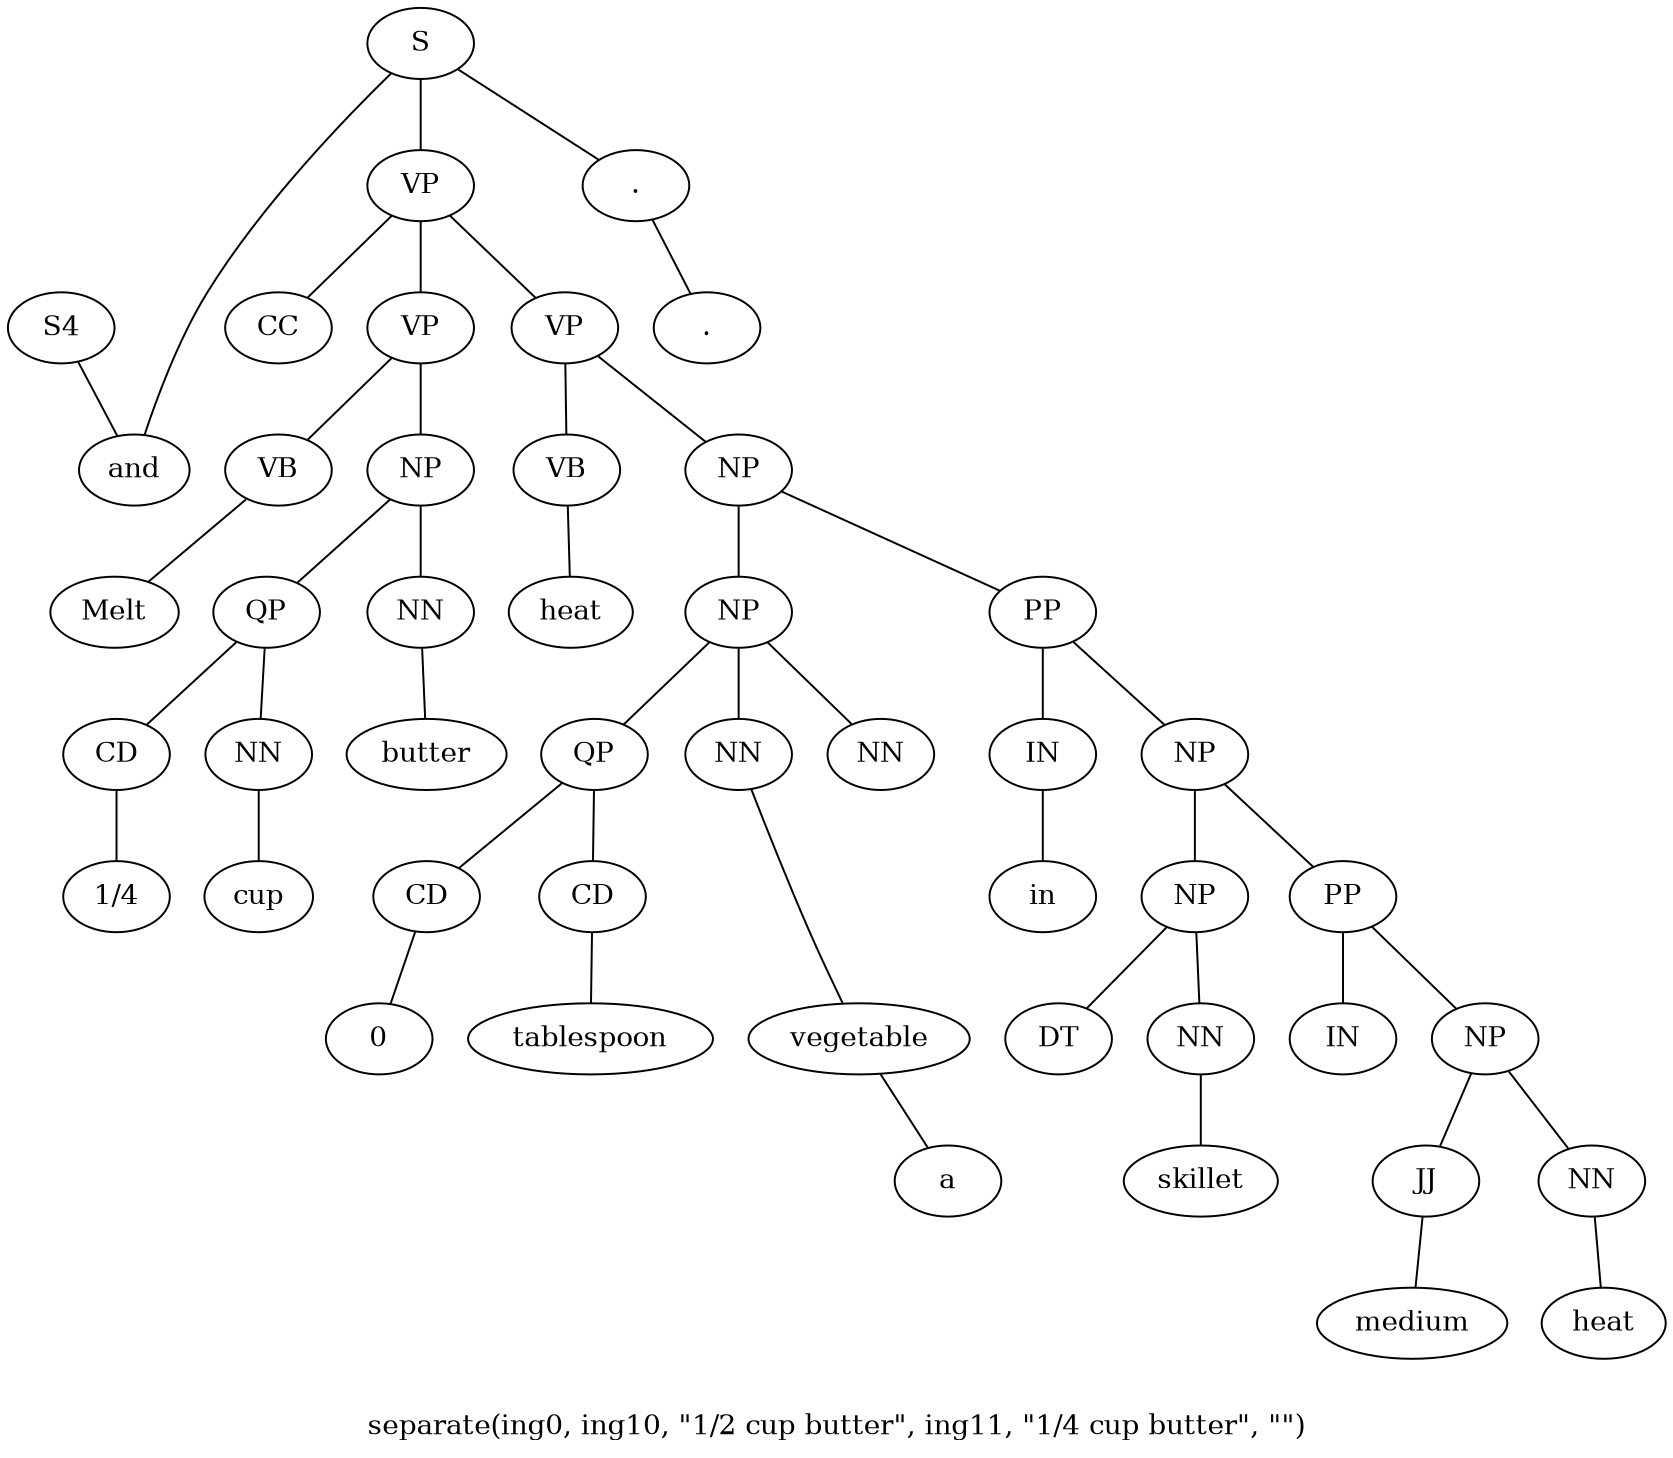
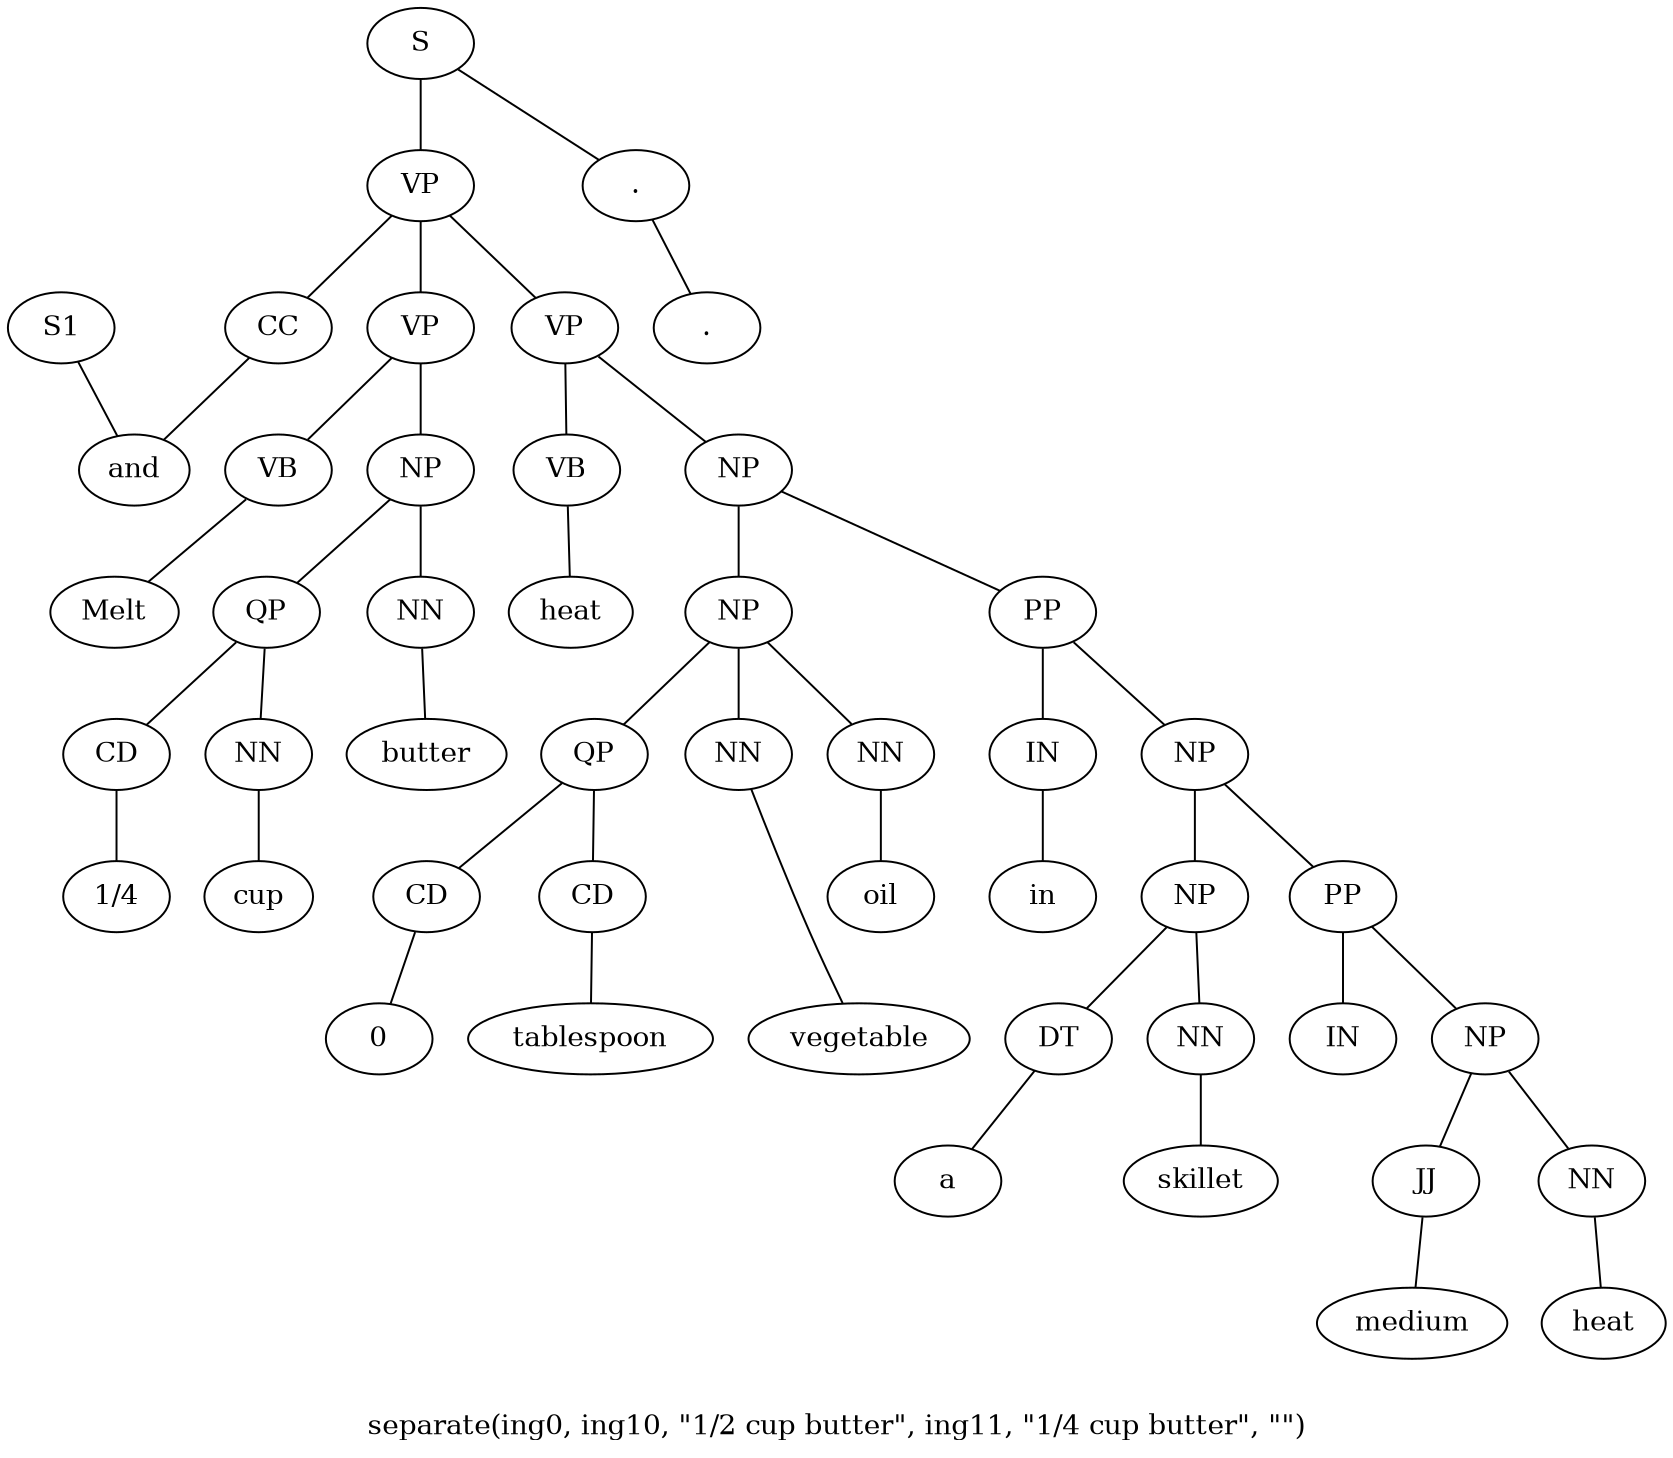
edge "S" -- "and": now "CC" -- "and"
node "S4": label "S4" -> "S1"
node "oil": added
edge "vegetable" -- "a": now "DT" -- "a"
